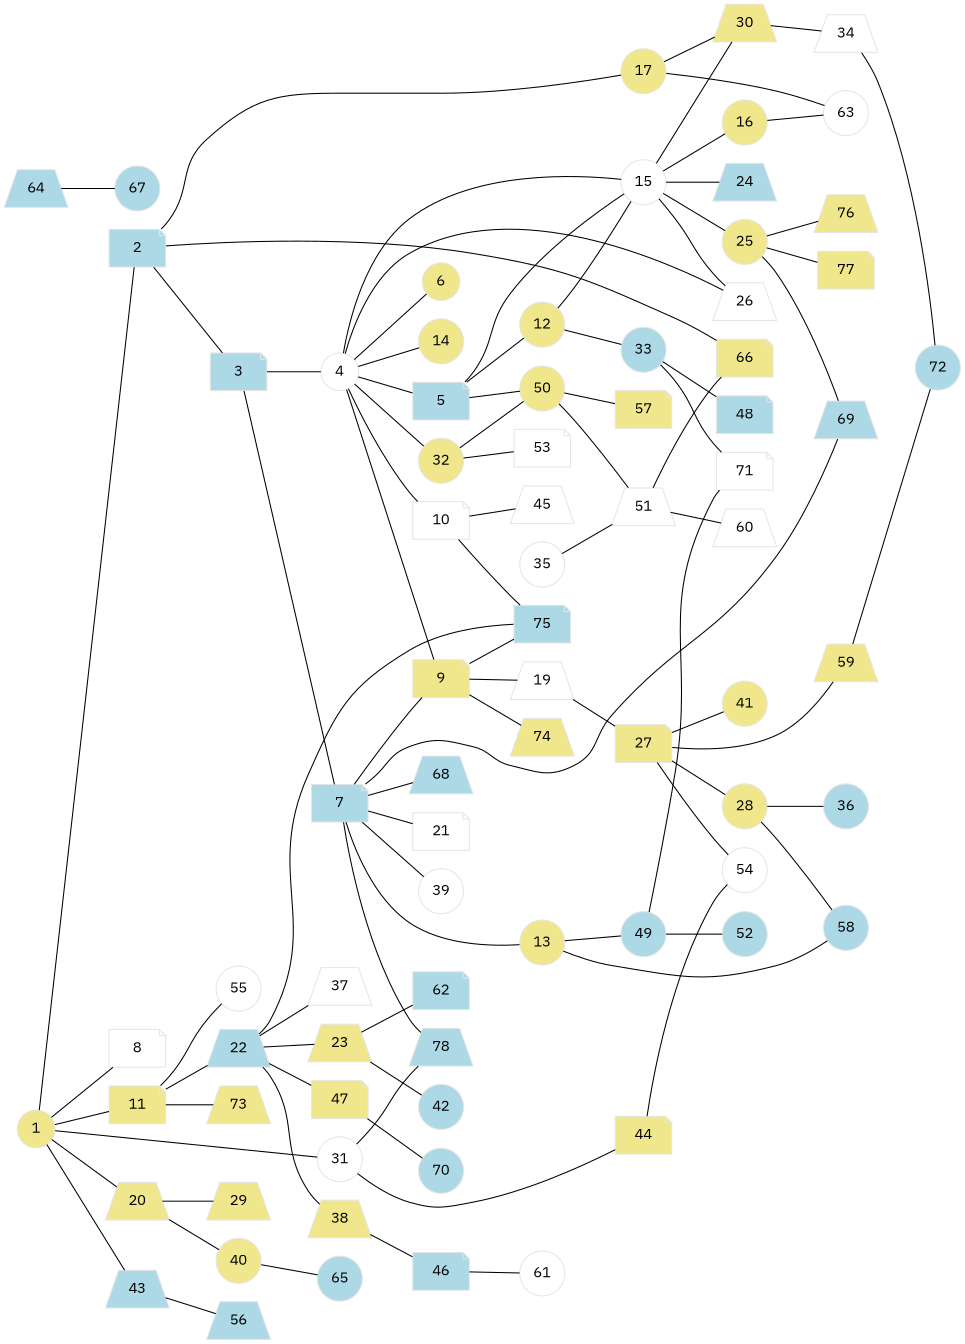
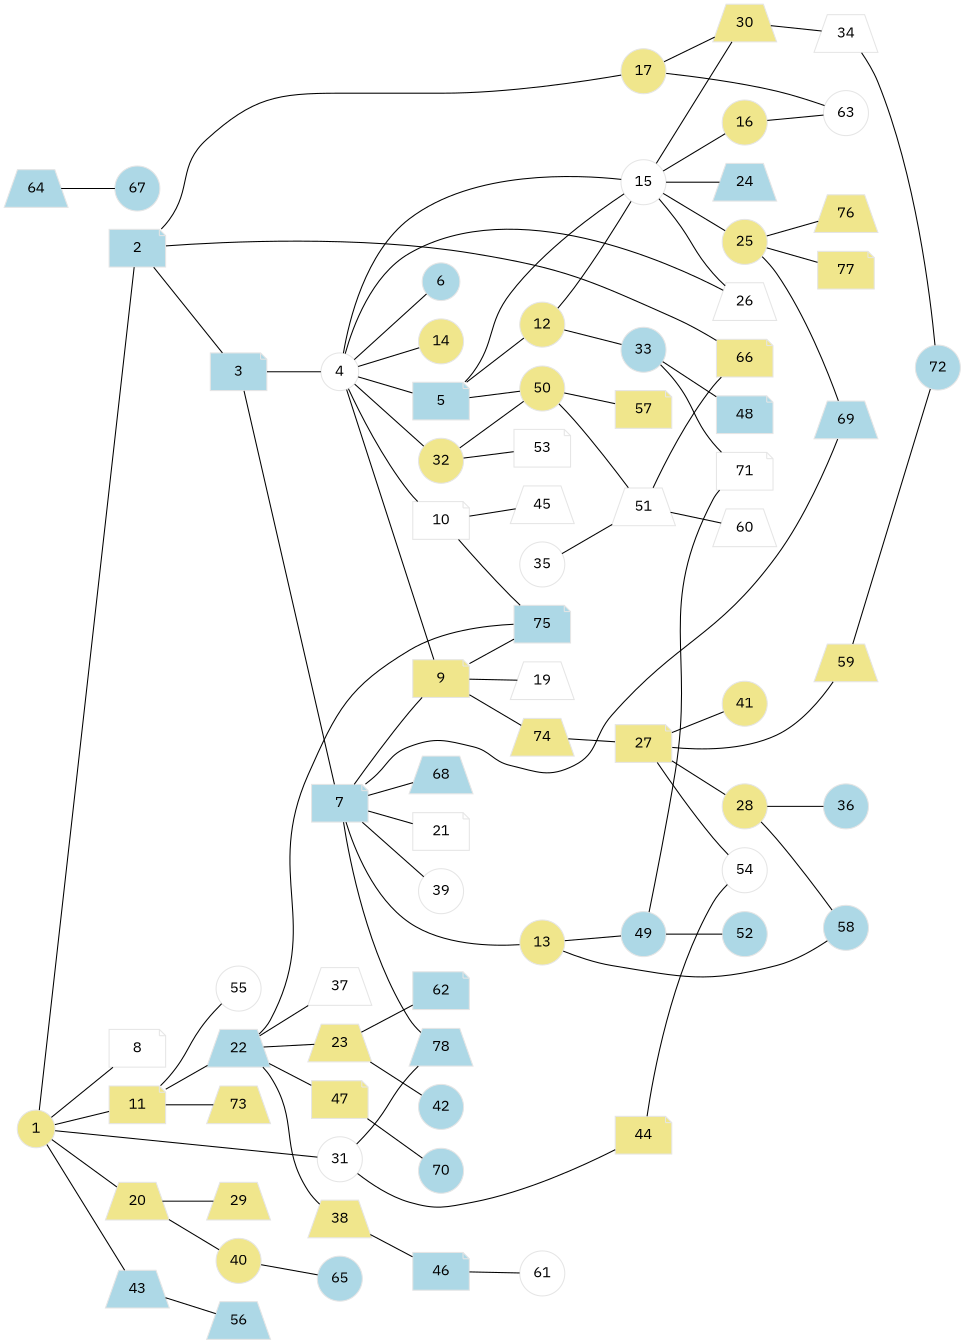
node "6": fillcolor khaki -> lightblue
edge "19" -- "27": now "74" -- "27"
